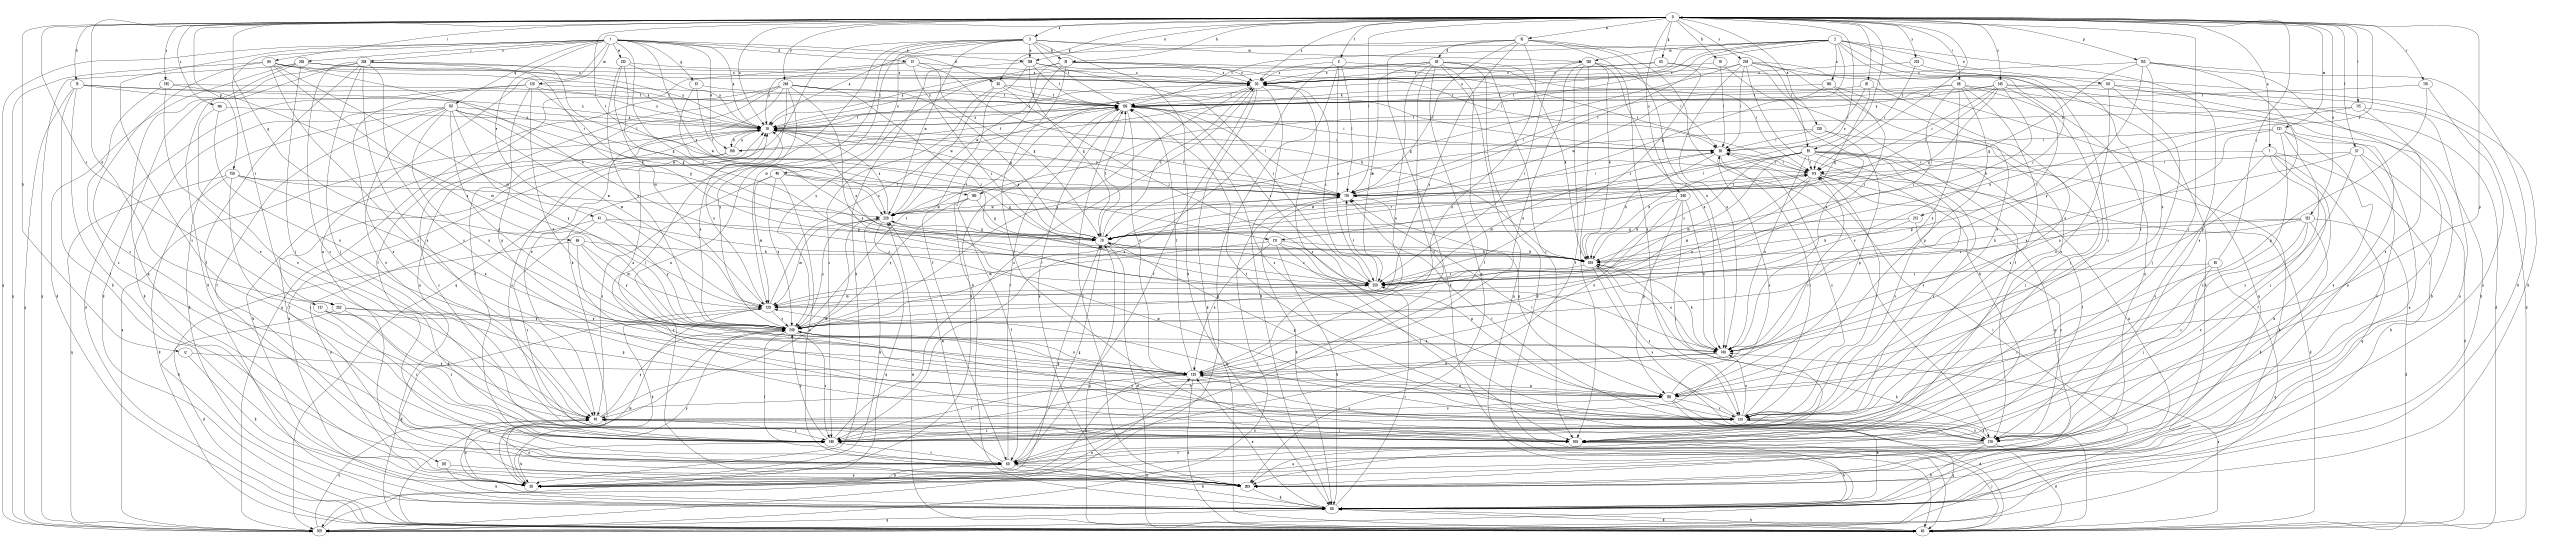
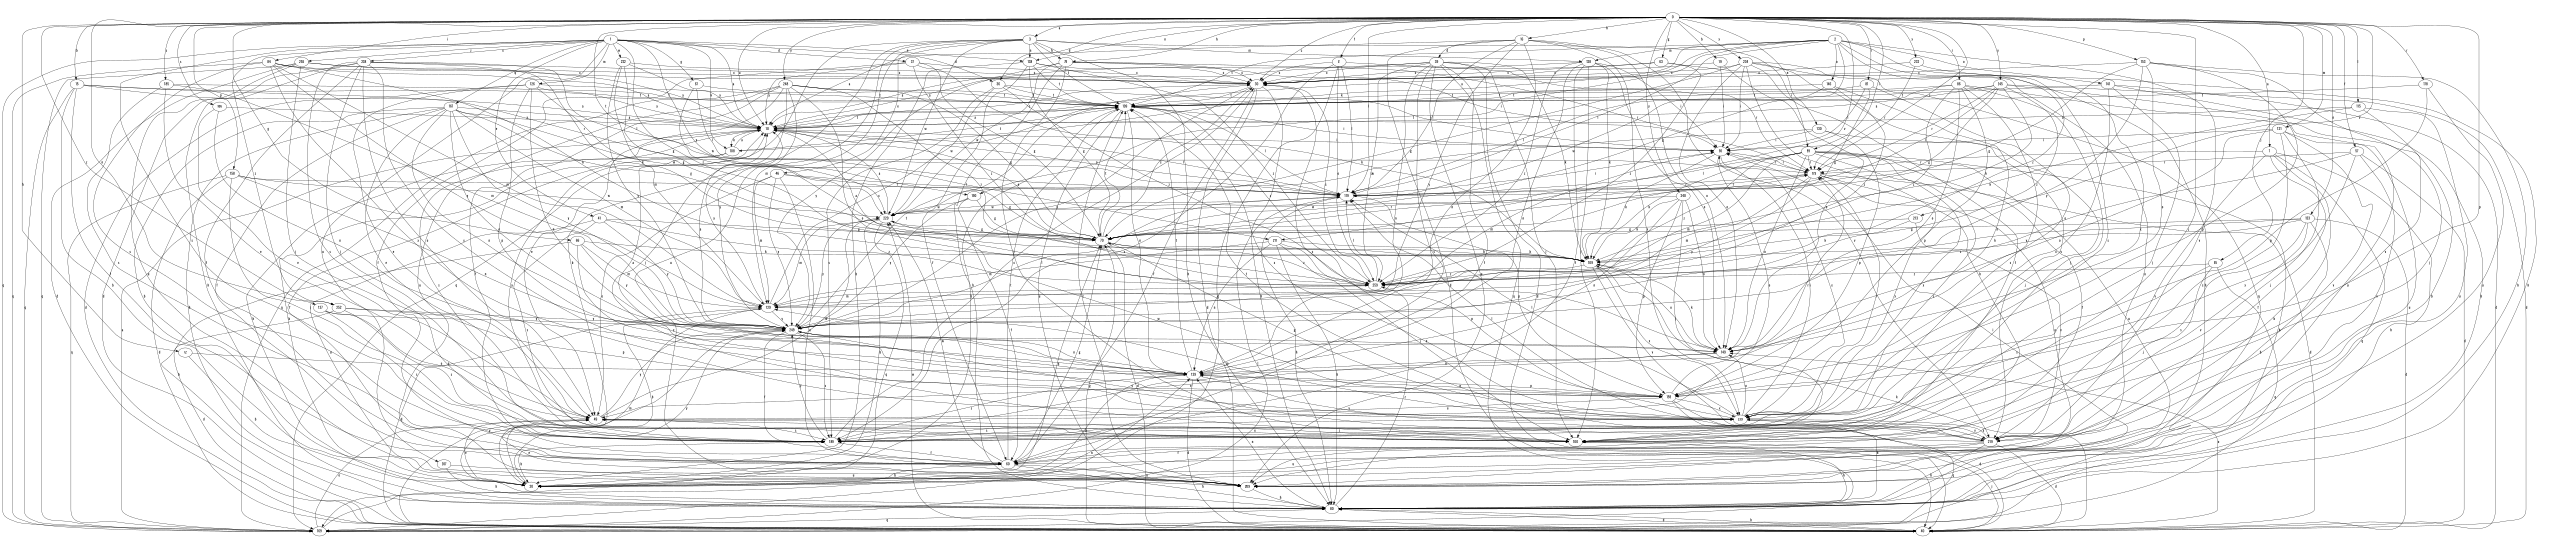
edge "95" -> "0": reversed
